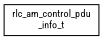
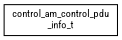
node "rlc_am_control_pdu _info_t": label "rlc_am_control_pdu _info_t" -> "control_am_control_pdu _info_t"
